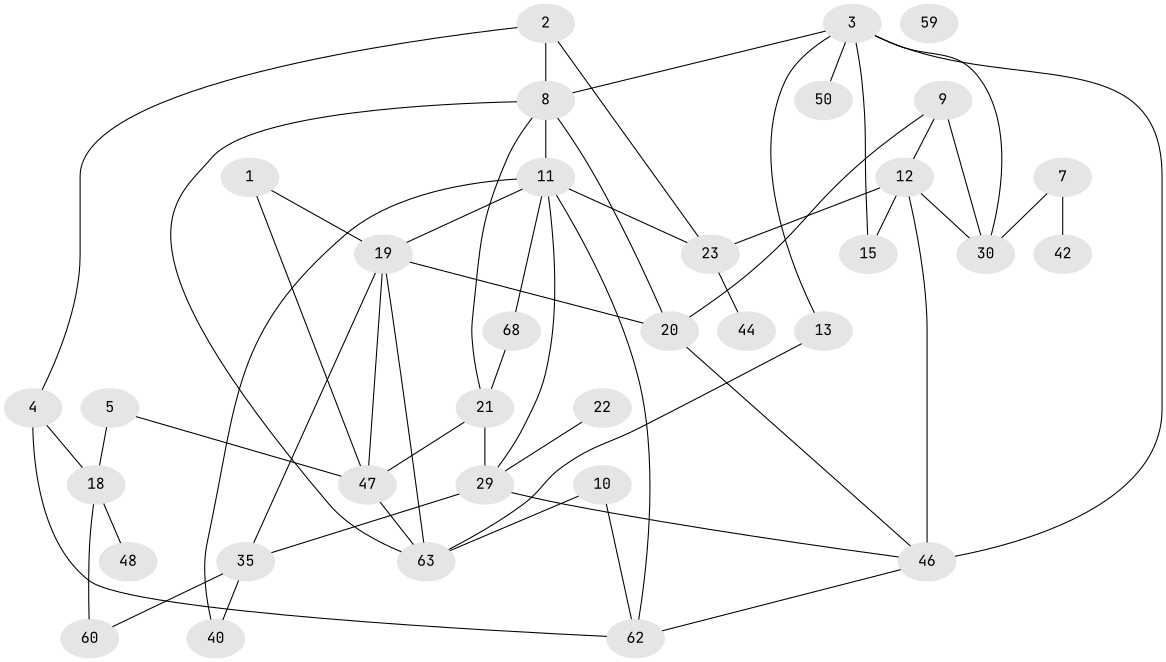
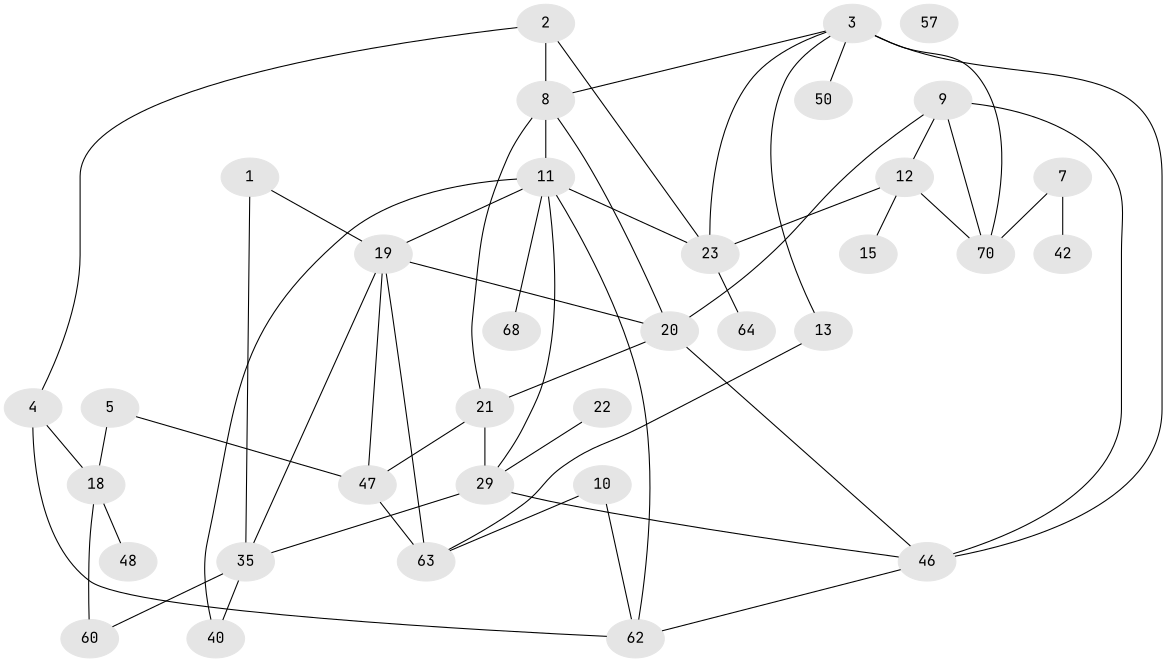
node "59": label "59" -> "57"
edge "3" -- "15": now "3" -- "23"
edge "8" -- "63": removed
node "30": label "30" -> "70"
edge "1" -- "47": now "1" -- "35"
node "44": label "44" -> "64"
edge "68" -- "21": now "20" -- "21"
edge "12" -- "46": now "9" -- "46"
